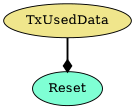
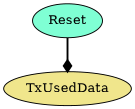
edge "TxUsedData" -> "Reset": reversed
